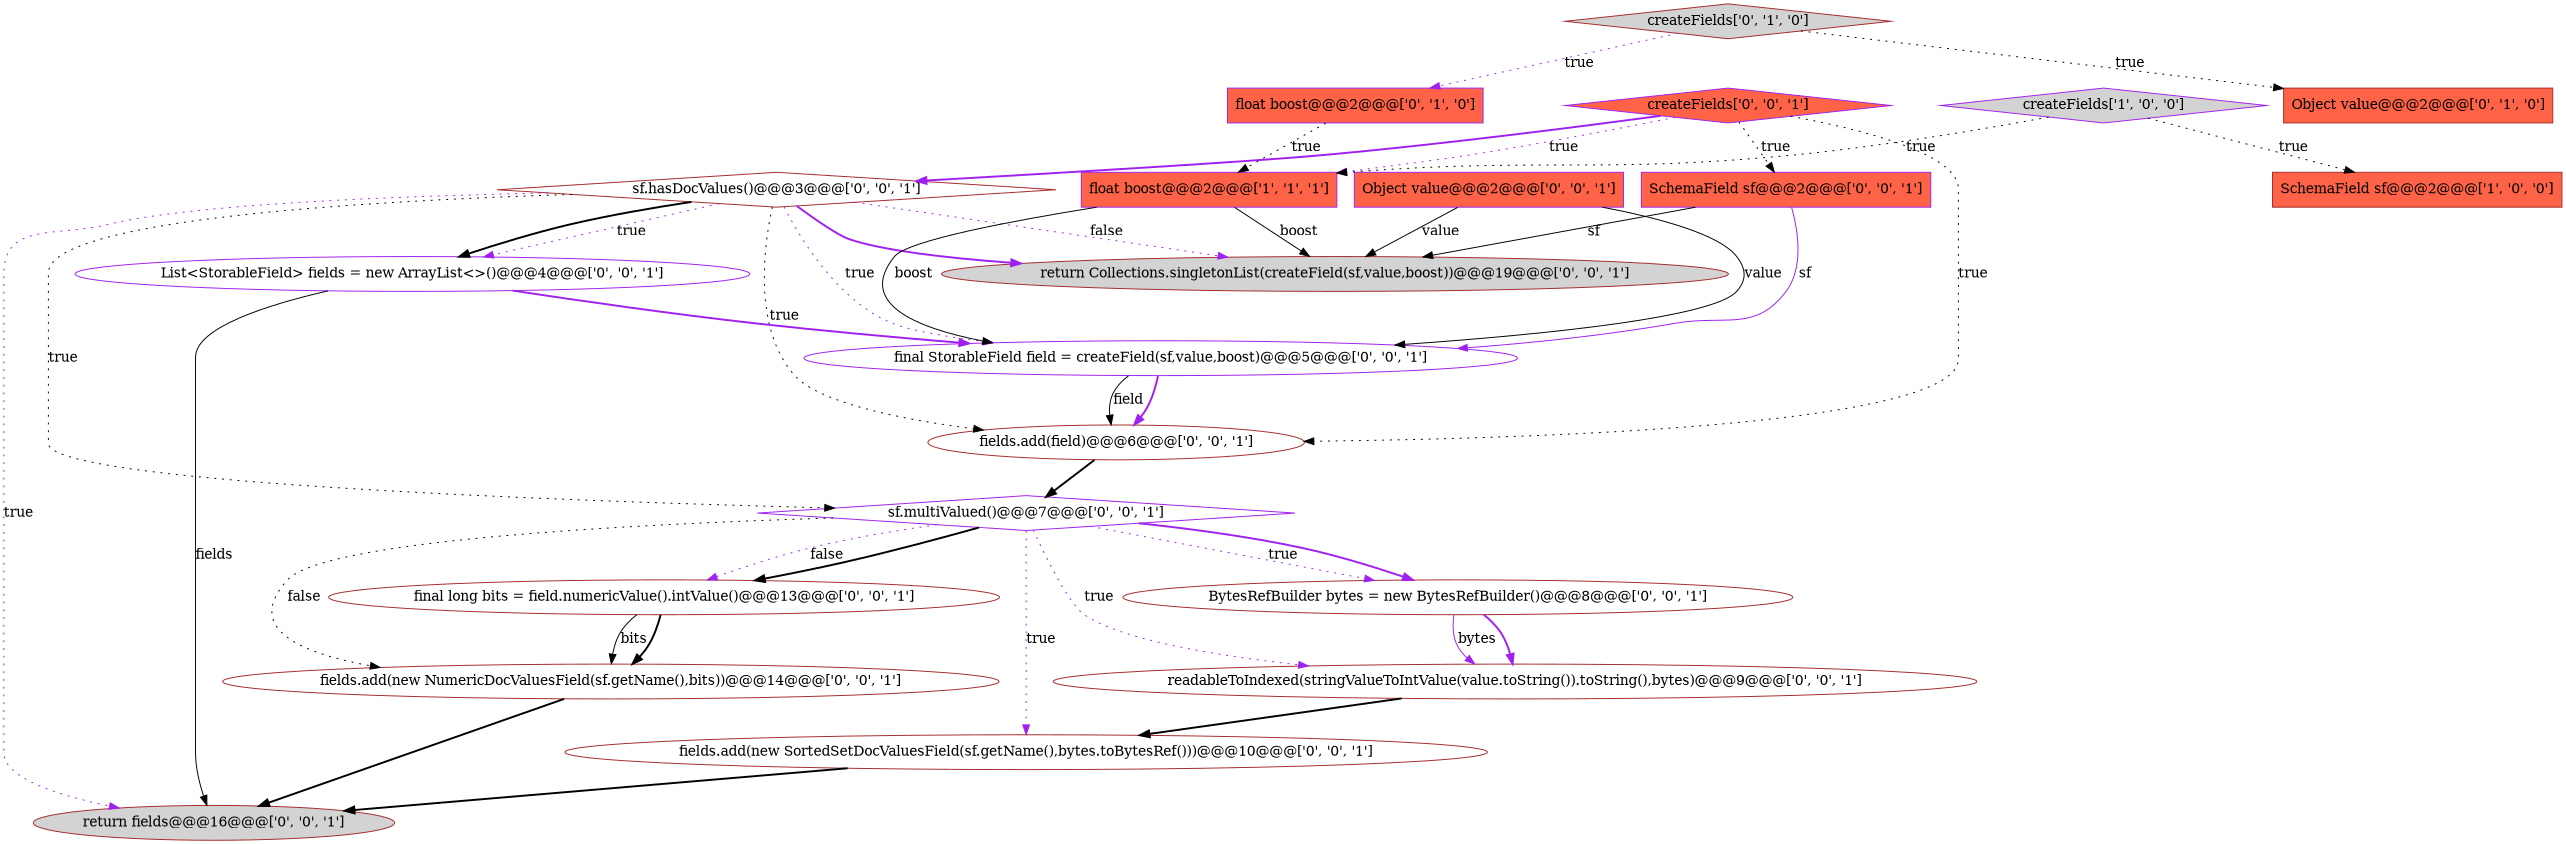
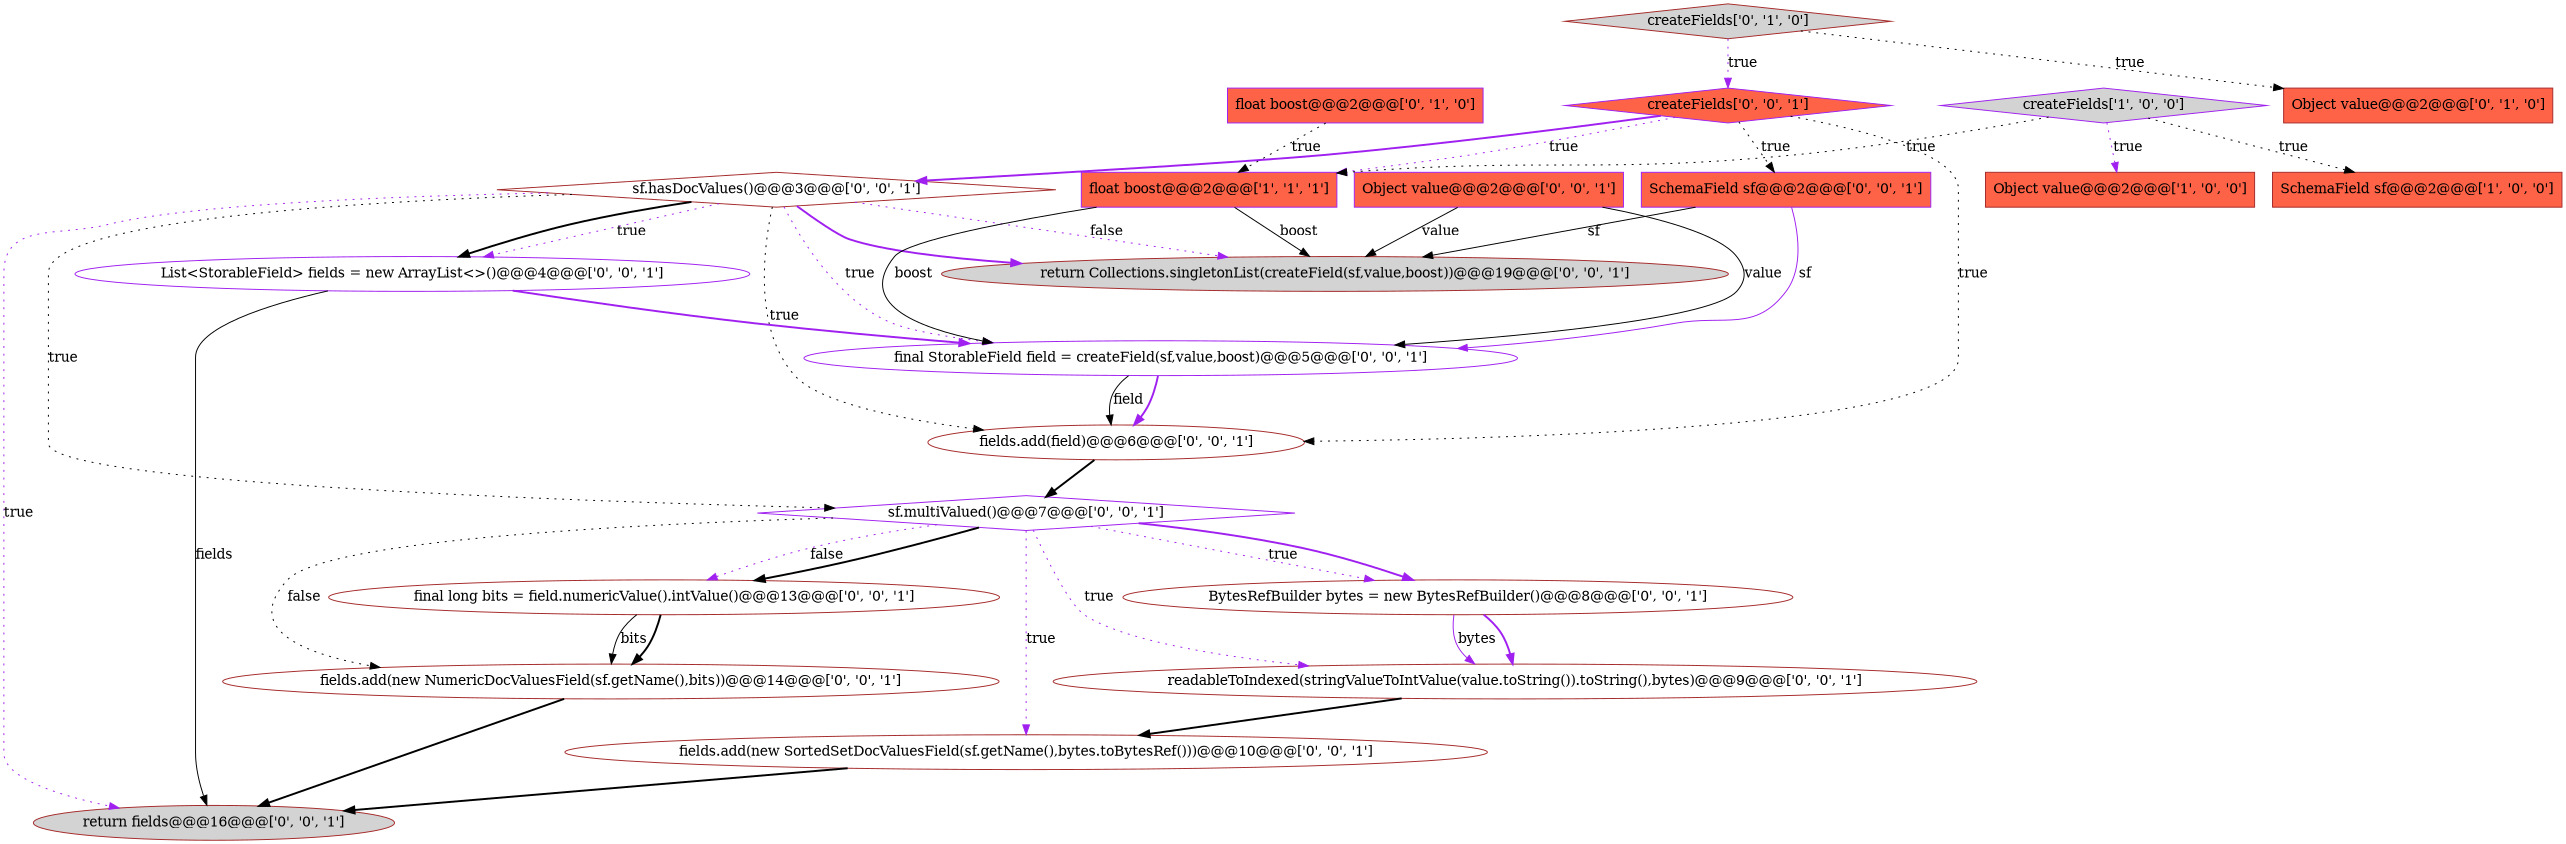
edge "createFields['0', '1', '0']" -> "float boost@@@2@@@['0', '1', '0']": now "createFields['0', '1', '0']" -> "createFields['0', '0', '1']"
node "Object value@@@2@@@['1', '0', '0']": added
